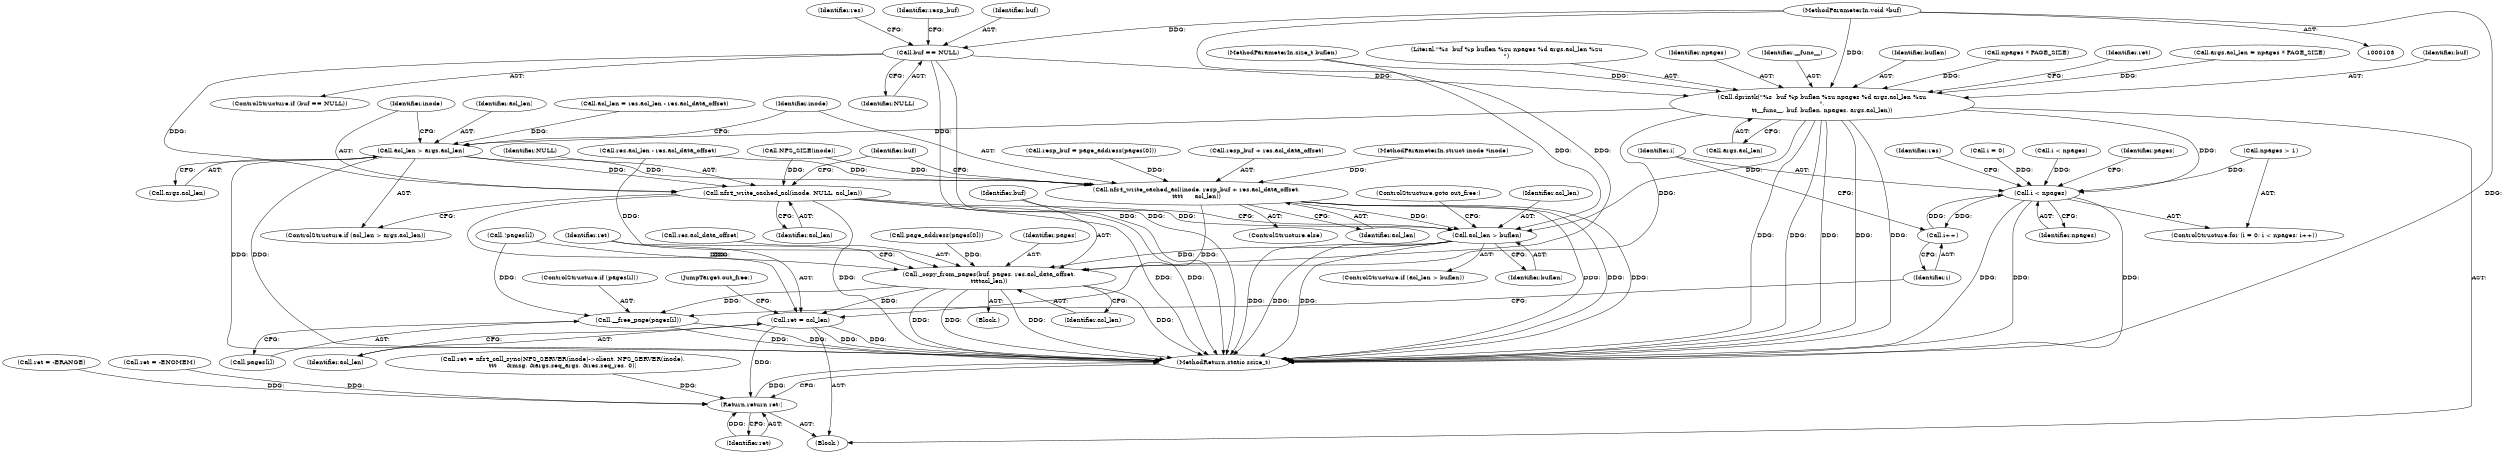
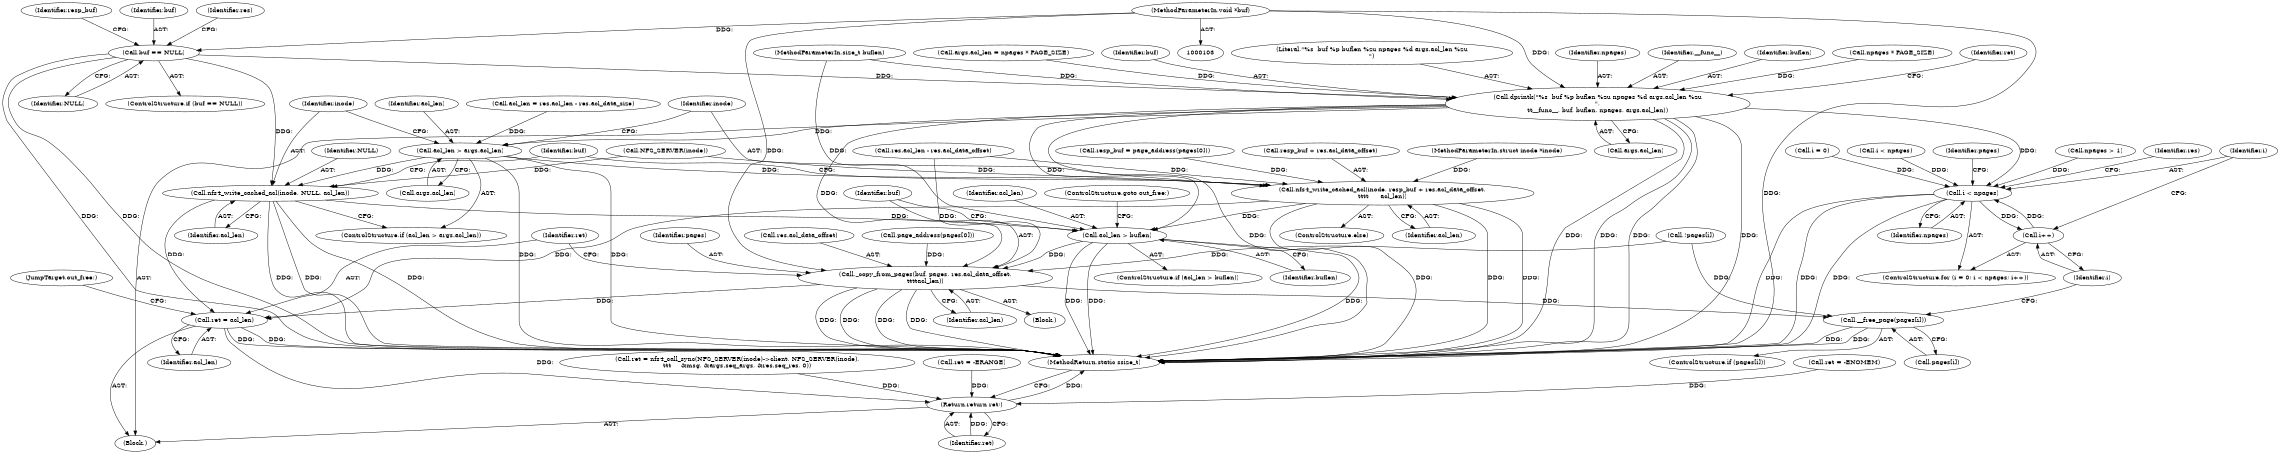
node "(Call,acl_len = res.acl_len - res.acl_data_offset)": label "(Call,acl_len = res.acl_len - res.acl_data_offset)" -> "(Call,acl_len = res.acl_len - res.acl_data_size)"
node "(Call,NFS_SIZE(inode))": label "(Call,NFS_SIZE(inode))" -> "(Call,NFS_SERVER(inode))"
edge "(Call,npages > 1)" -> "(ControlStructure,for (i = 0; i < npages; i++))": now "(Call,i++)" -> "(ControlStructure,for (i = 0; i < npages; i++))"
edge "(ControlStructure,if (pages[i]))" -> "(Call,__free_page(pages[i]))": reversed
